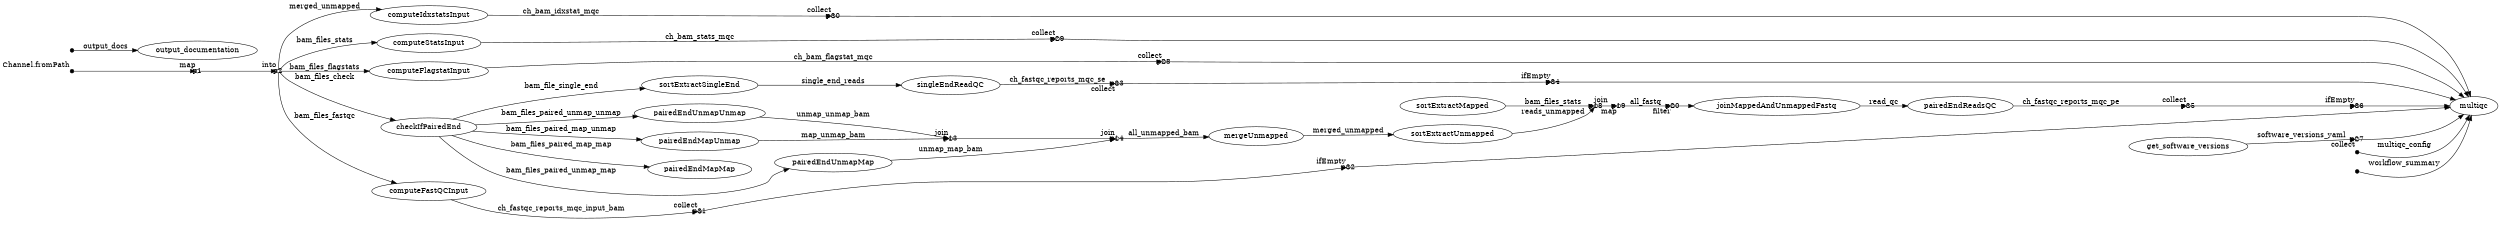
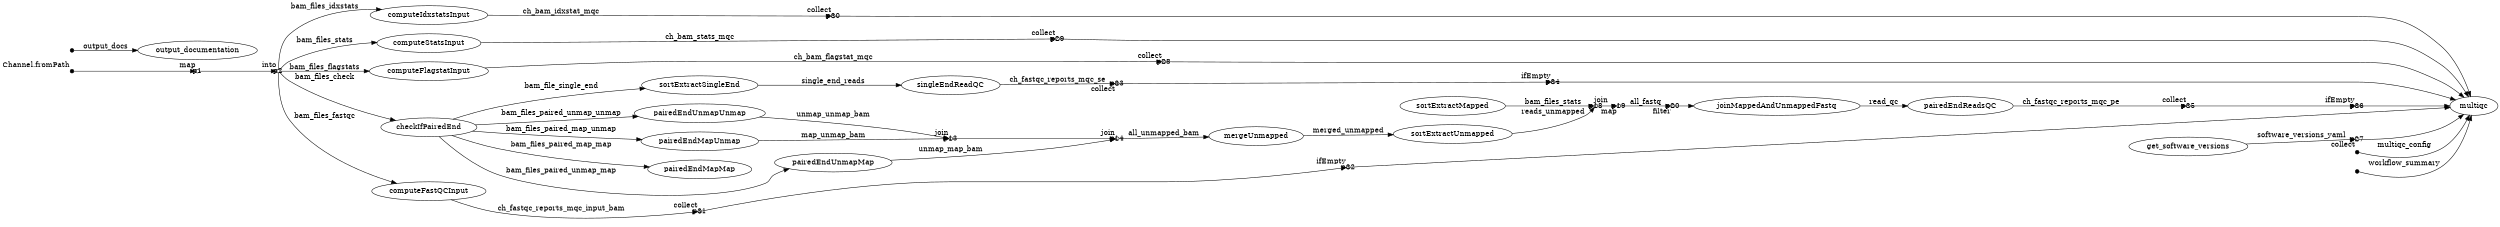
edge "p2 into" -> "computeIdxstatsInput": label "merged_unmapped" -> "bam_files_idxstats"
